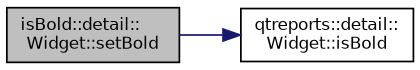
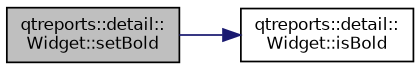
node "isBold::detail:: Widget::setBold": label "isBold::detail:: Widget::setBold" -> "qtreports::detail:: Widget::setBold"
